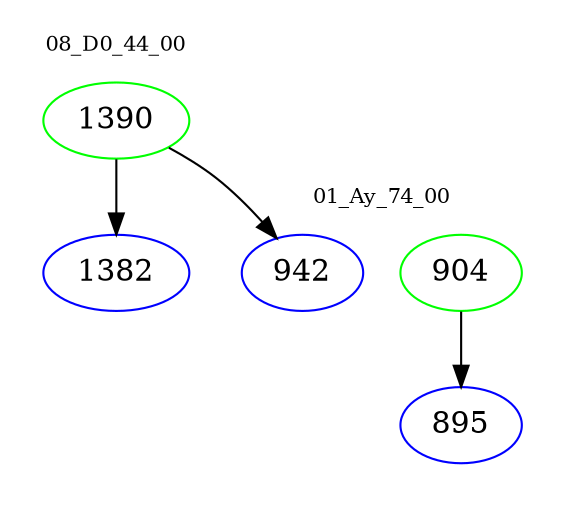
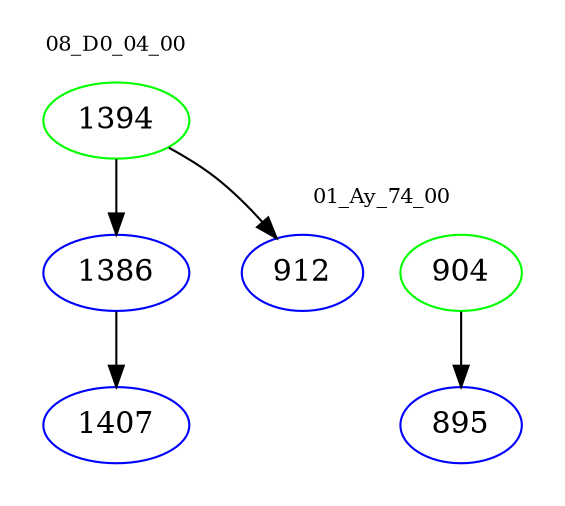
cluster "08_D0_44_00": label "08_D0_44_00" -> "08_D0_04_00"
node "1390": label "1390" -> "1394"
node "1382": label "1382" -> "1386"
node "942": label "942" -> "912"
node "1407": added
